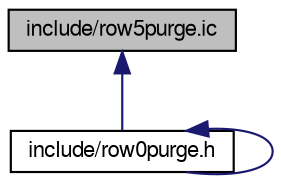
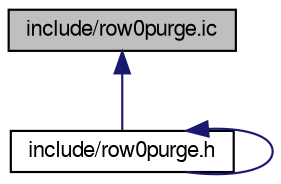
node "include/row5purge.ic": label "include/row5purge.ic" -> "include/row0purge.ic"
